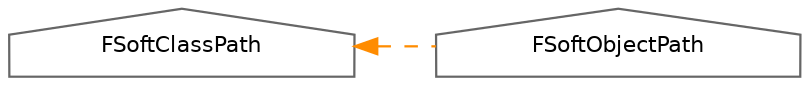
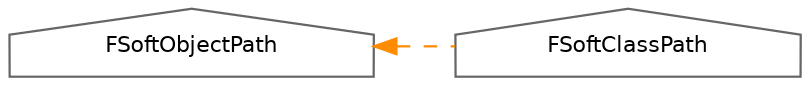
edge "FSoftObjectPath" -> "FSoftClassPath": reversed
